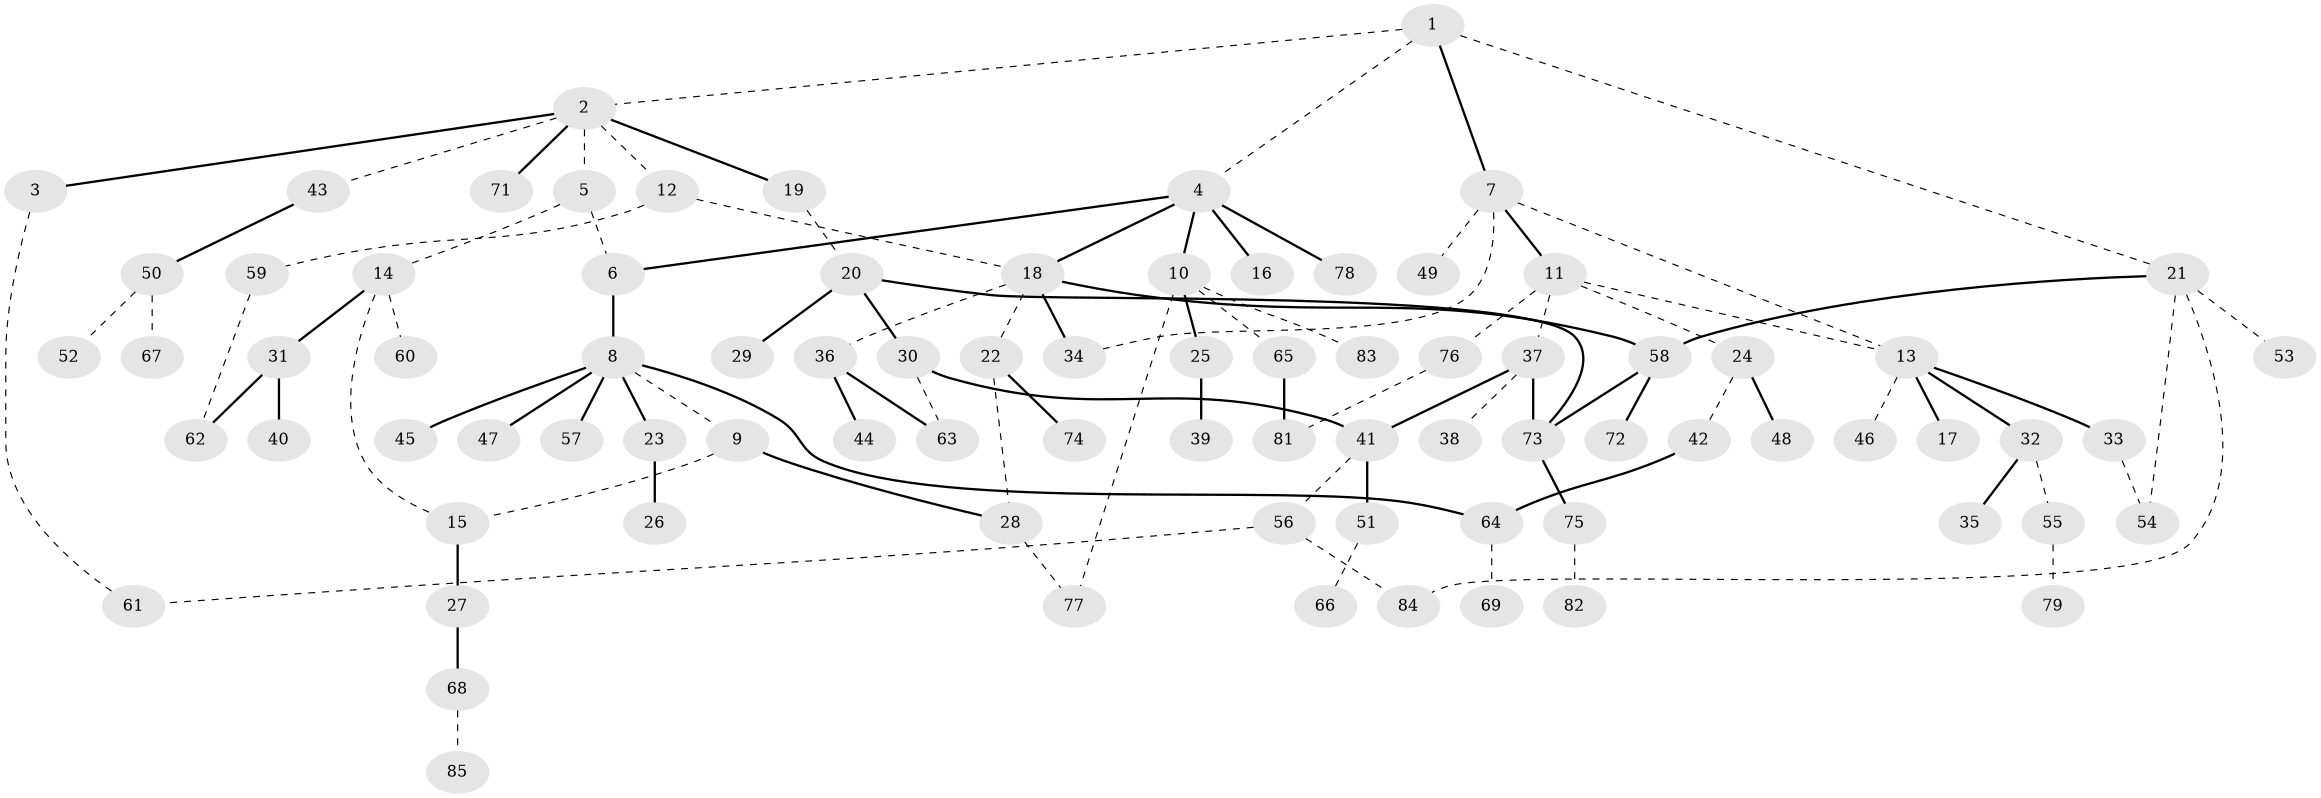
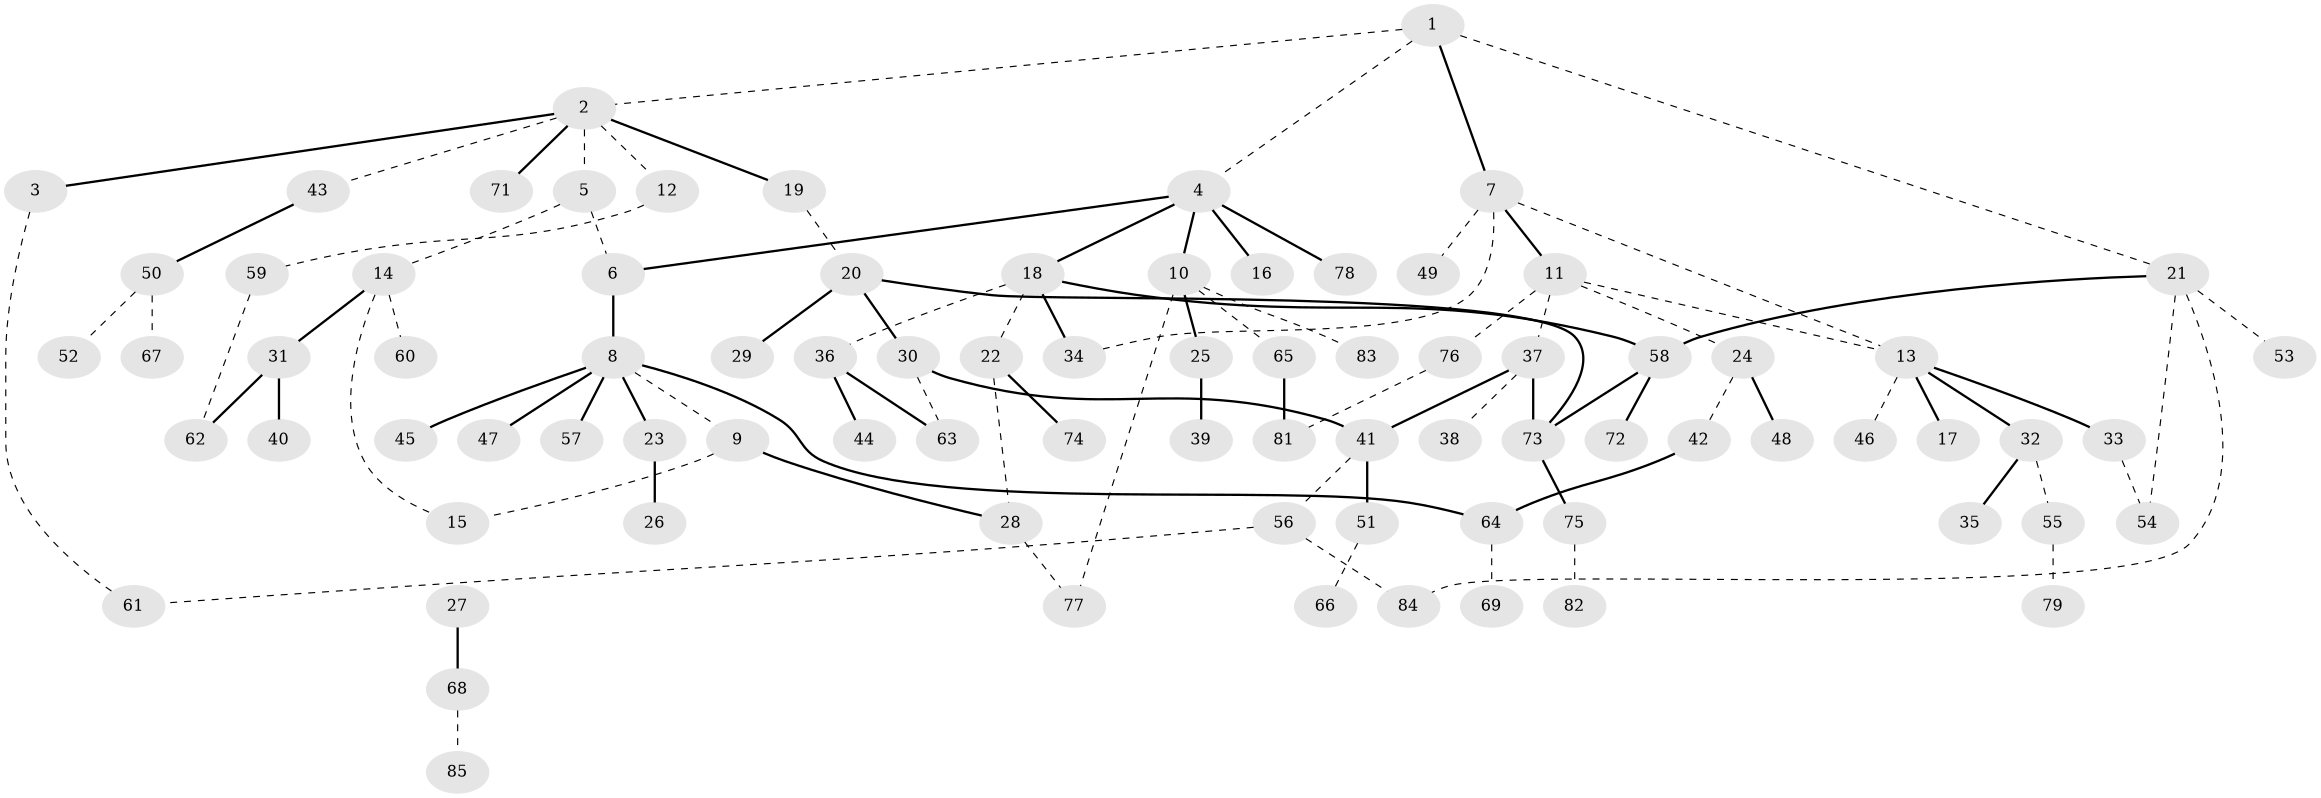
edge "12" -- "18": removed
edge "15" -- "27": removed
